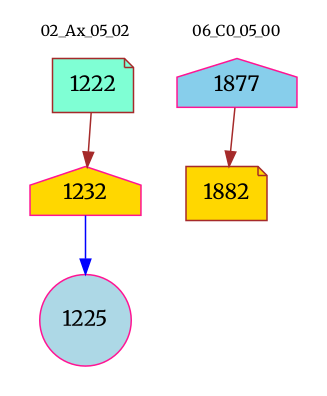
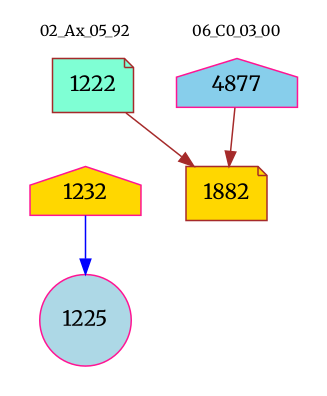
cluster "02_Ax_05_02": label "02_Ax_05_02" -> "02_Ax_05_92"
cluster "06_C0_05_00": label "06_C0_05_00" -> "06_C0_03_00"
node "1877": label "1877" -> "4877"
edge "1222" -> "1232": now "1222" -> "1882"
